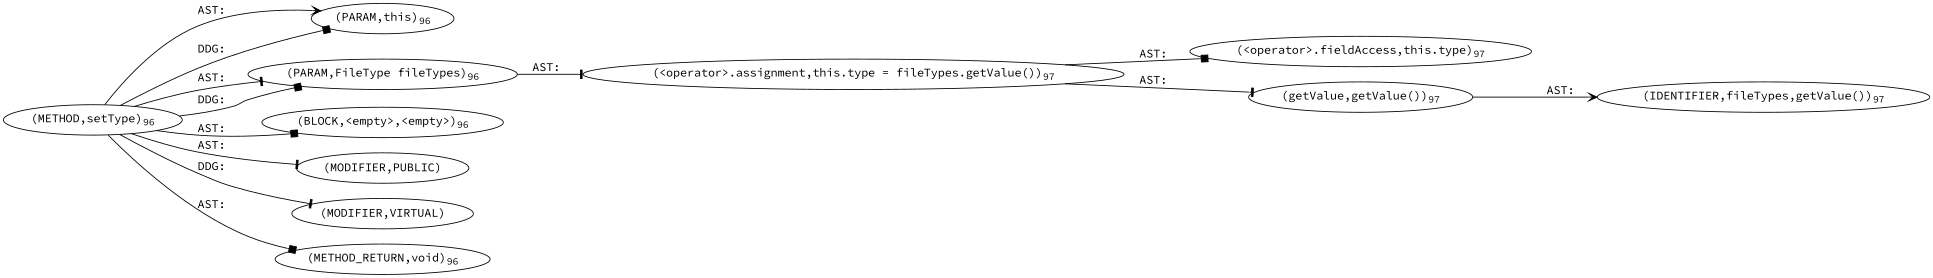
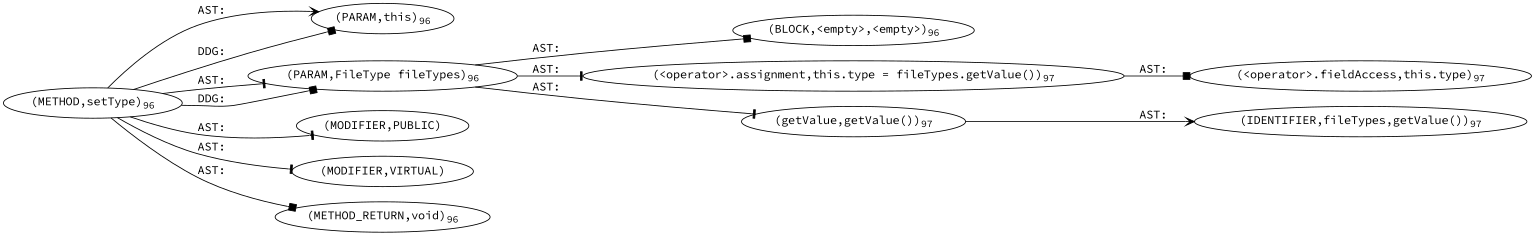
edge "(<operator>.assignment,this.type = fileTypes.getValue())" -> "(getValue,getValue())": now "(PARAM,FileType fileTypes)" -> "(getValue,getValue())"
edge "(METHOD,setType)" -> "(BLOCK,<empty>,<empty>)": now "(PARAM,FileType fileTypes)" -> "(BLOCK,<empty>,<empty>)"
edge "(METHOD,setType)" -> "(MODIFIER,VIRTUAL)": label "DDG: " -> "AST: "
